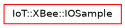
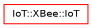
node "IoT::XBee::IOSample": label "IoT::XBee::IOSample" -> "IoT::XBee::IoT"
